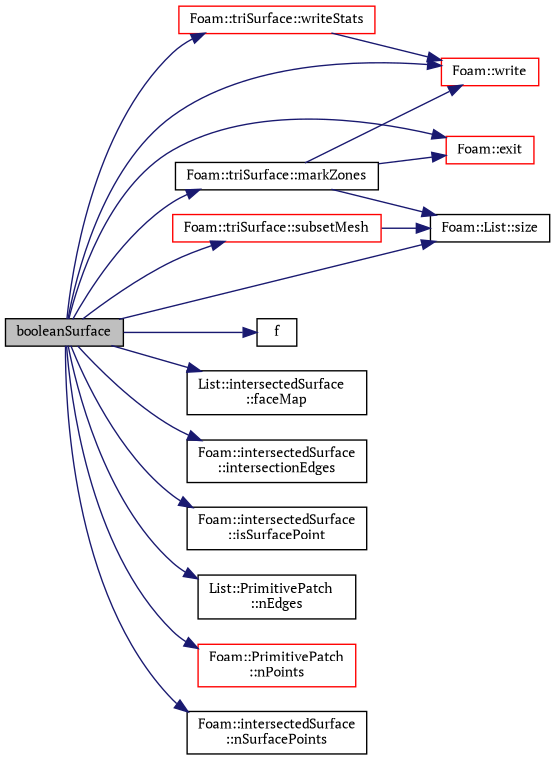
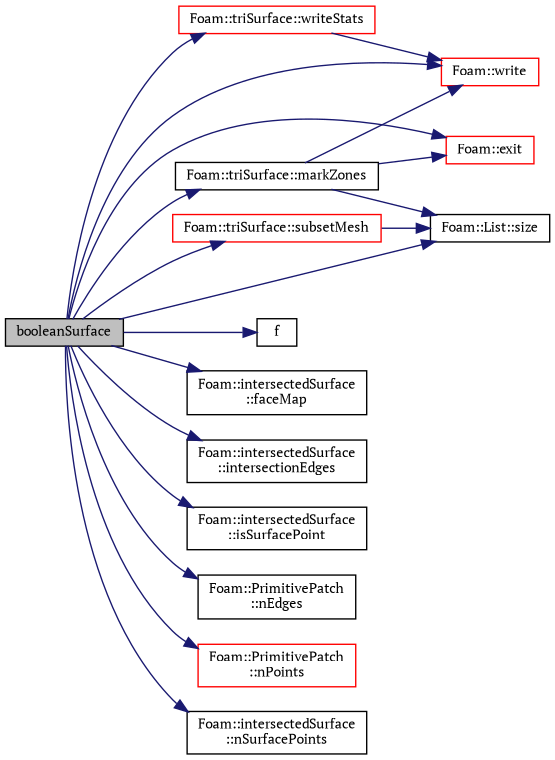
node "List::intersectedSurface ::faceMap": label "List::intersectedSurface ::faceMap" -> "Foam::intersectedSurface ::faceMap"
node "List::PrimitivePatch ::nEdges": label "List::PrimitivePatch ::nEdges" -> "Foam::PrimitivePatch ::nEdges"
